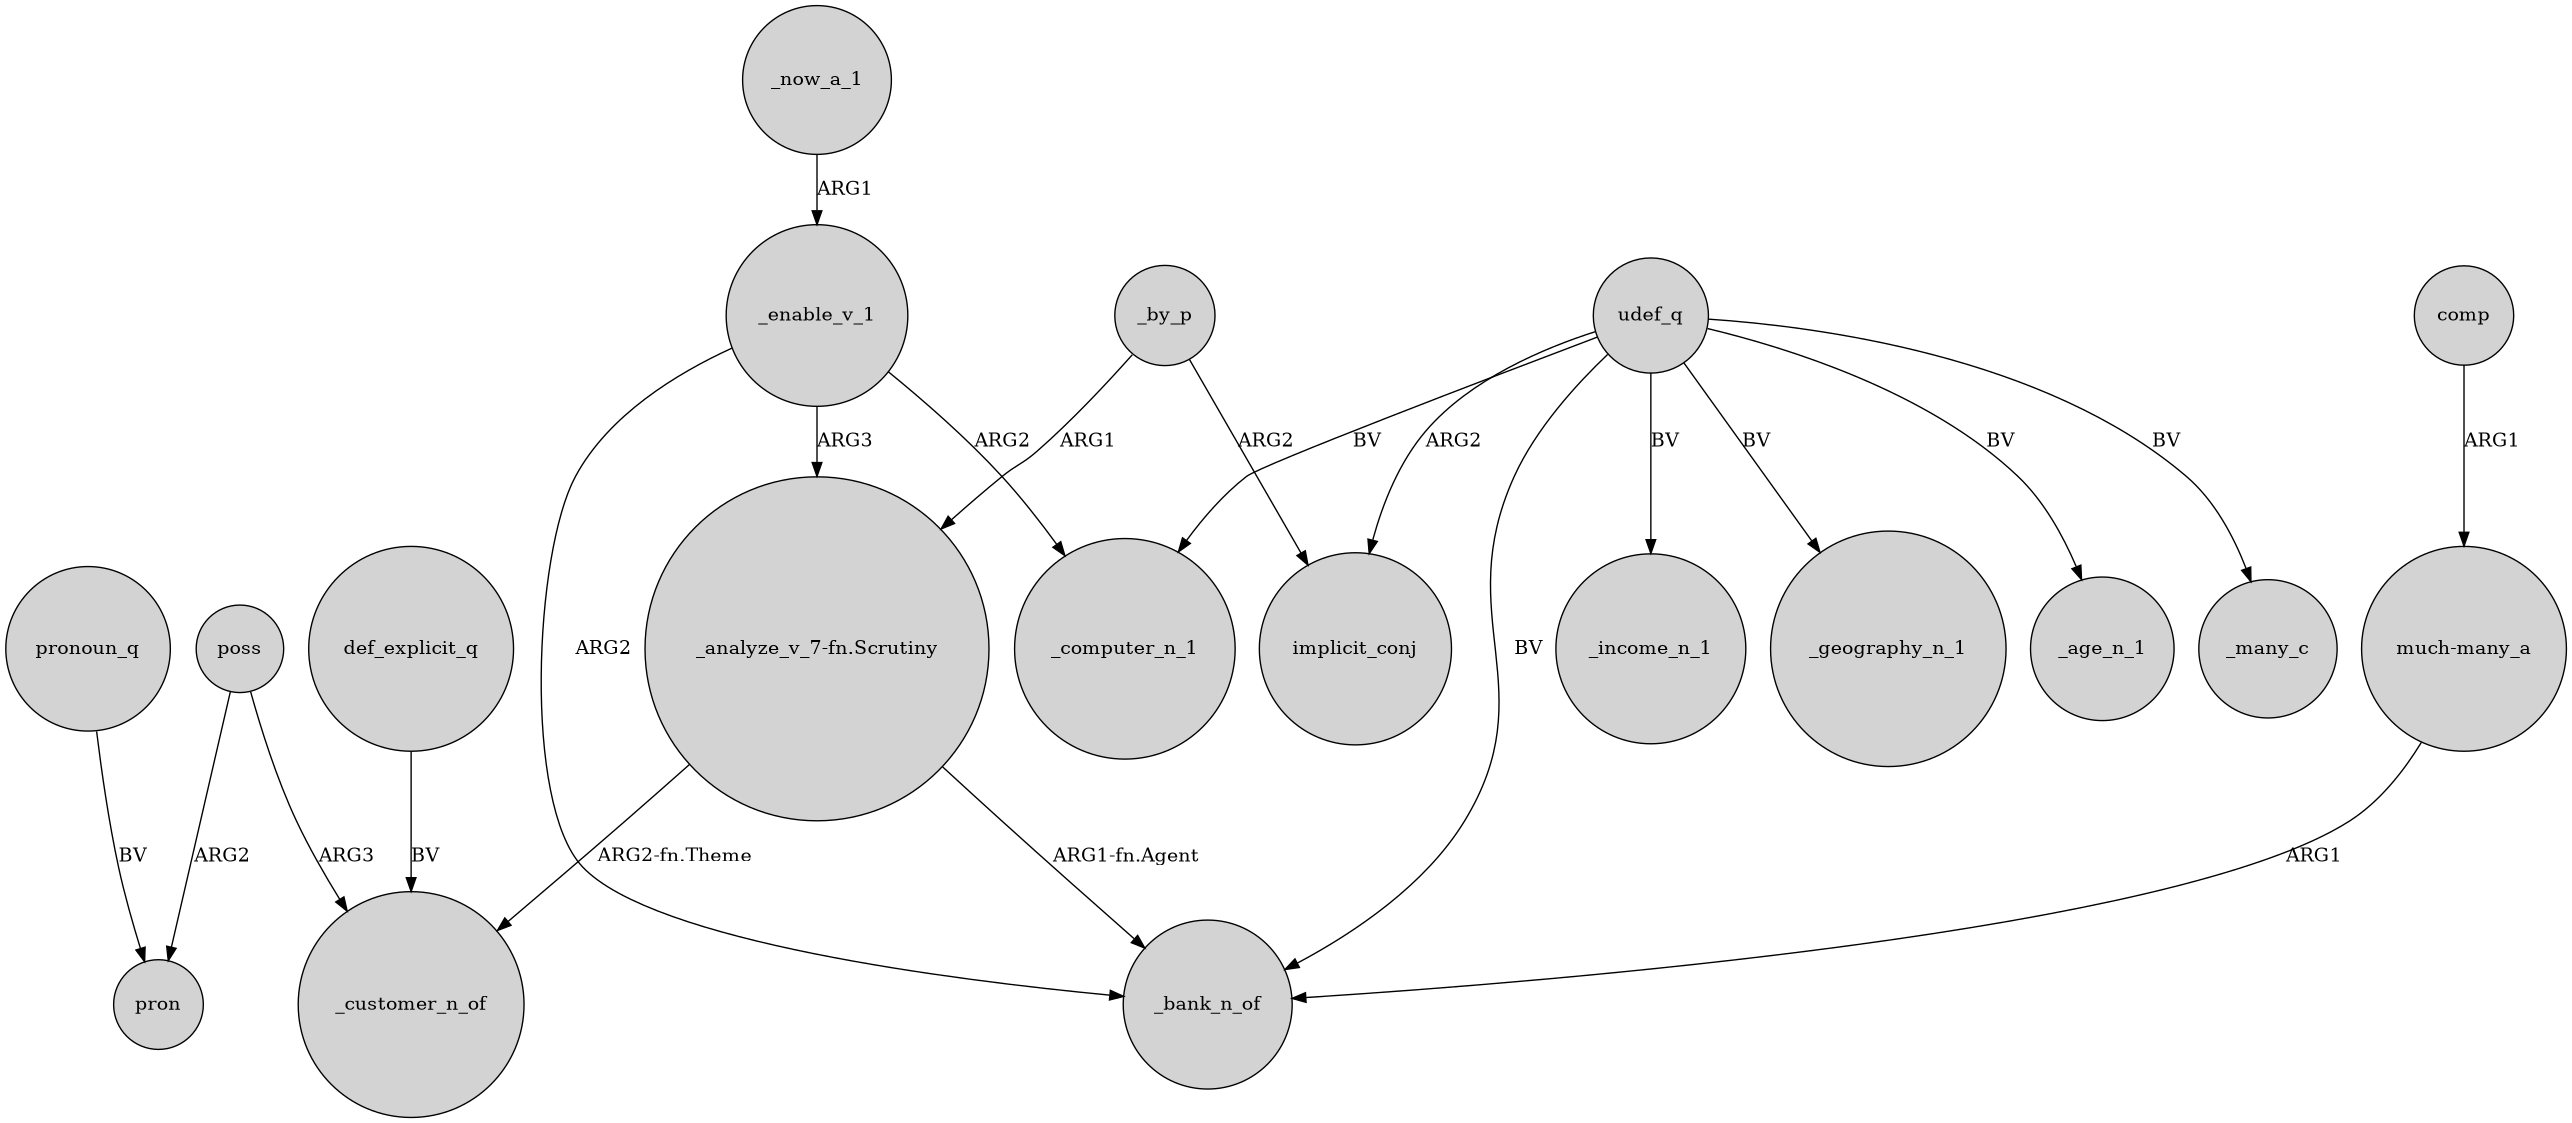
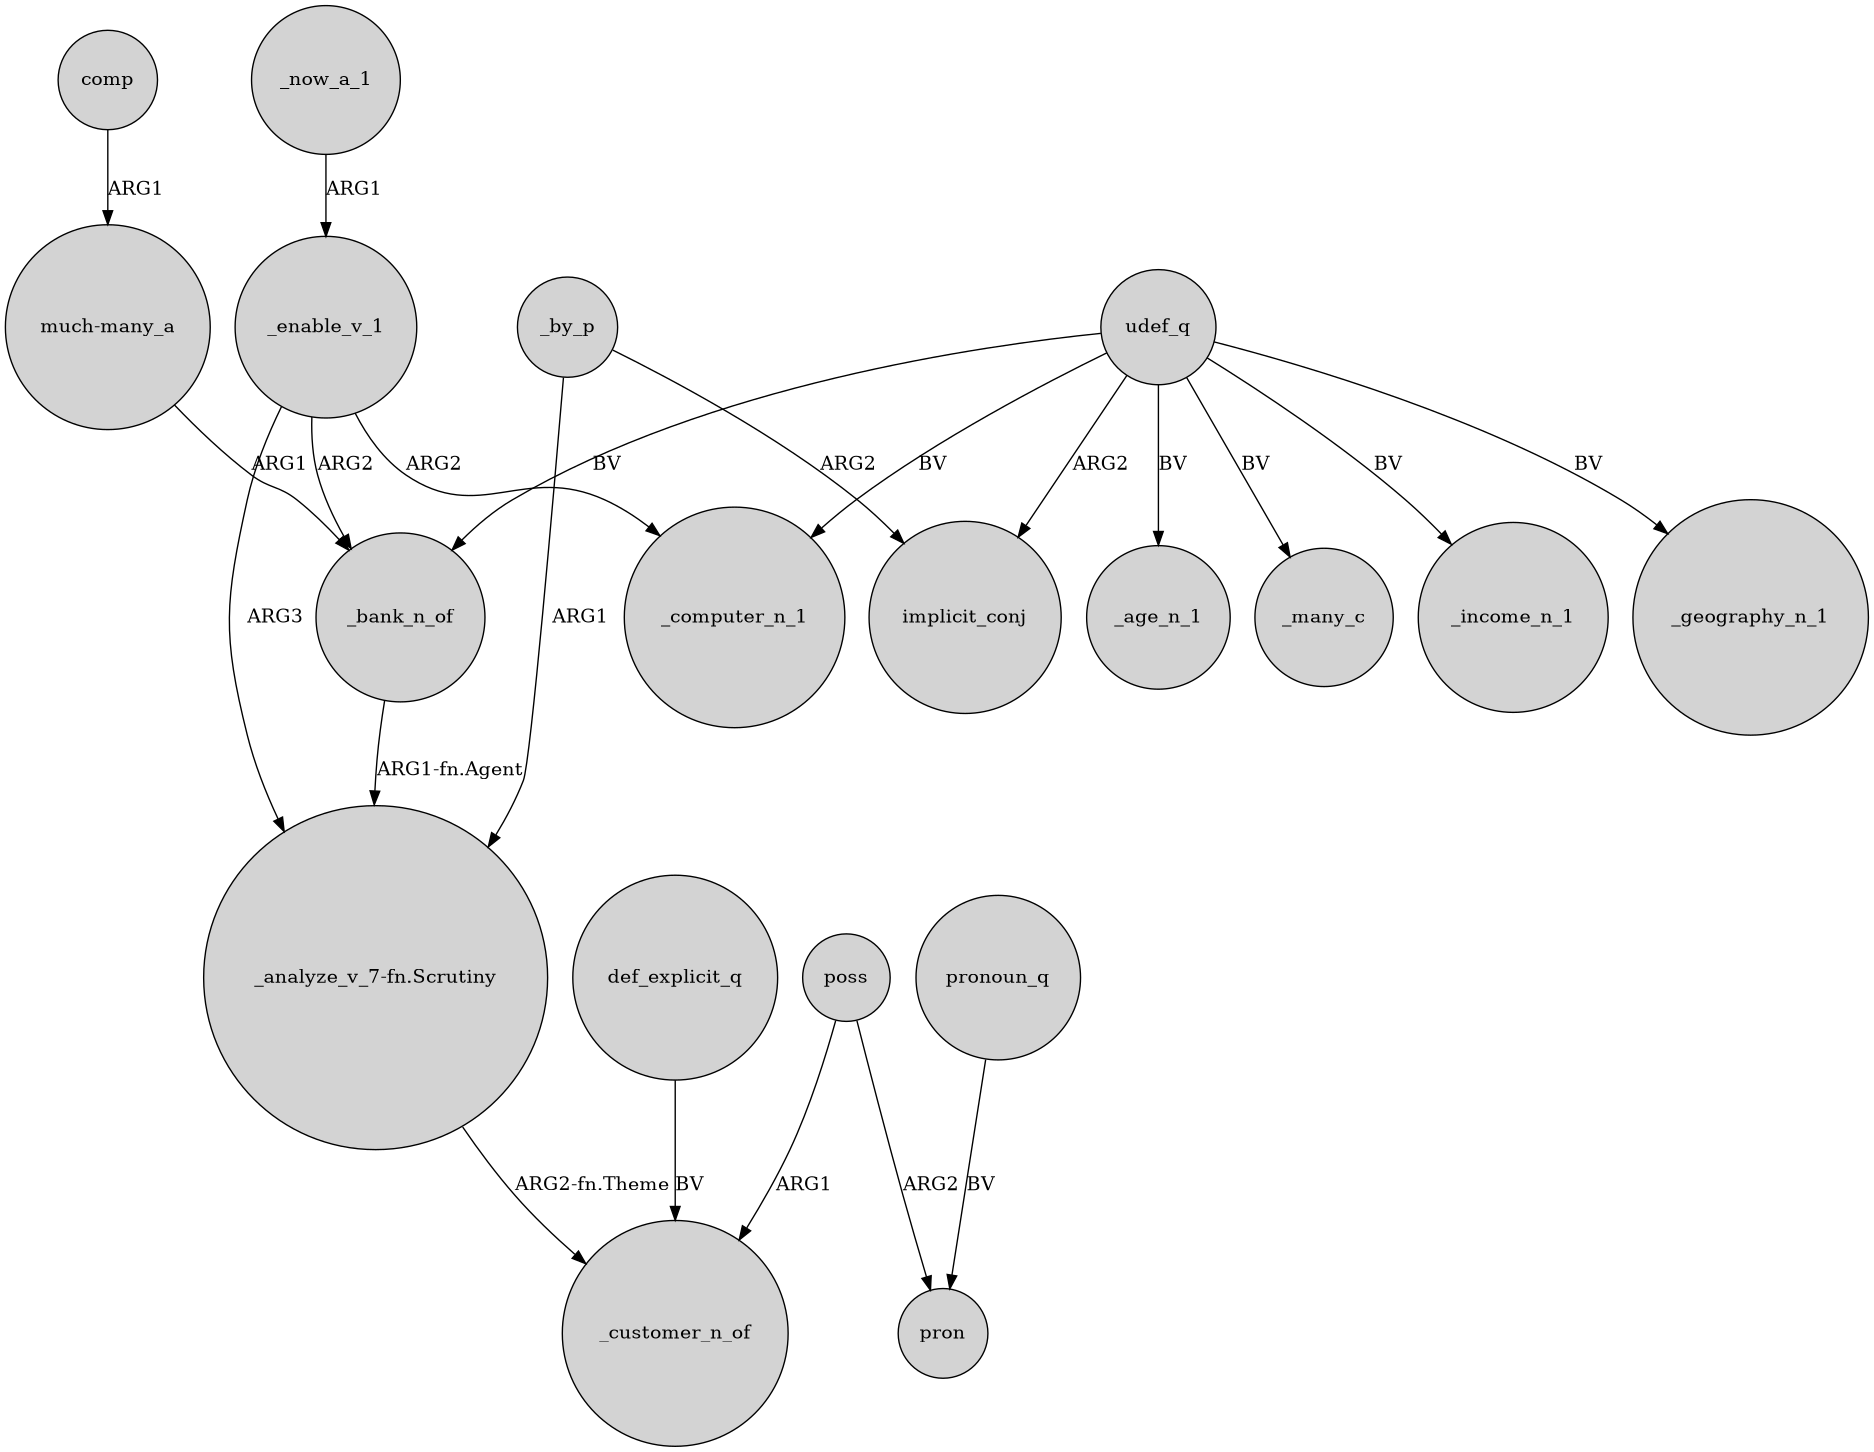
edge "_analyze_v_7-fn.Scrutiny" -> "_bank_n_of": reversed
edge "poss" -> "_customer_n_of": label "ARG3" -> "ARG1"
